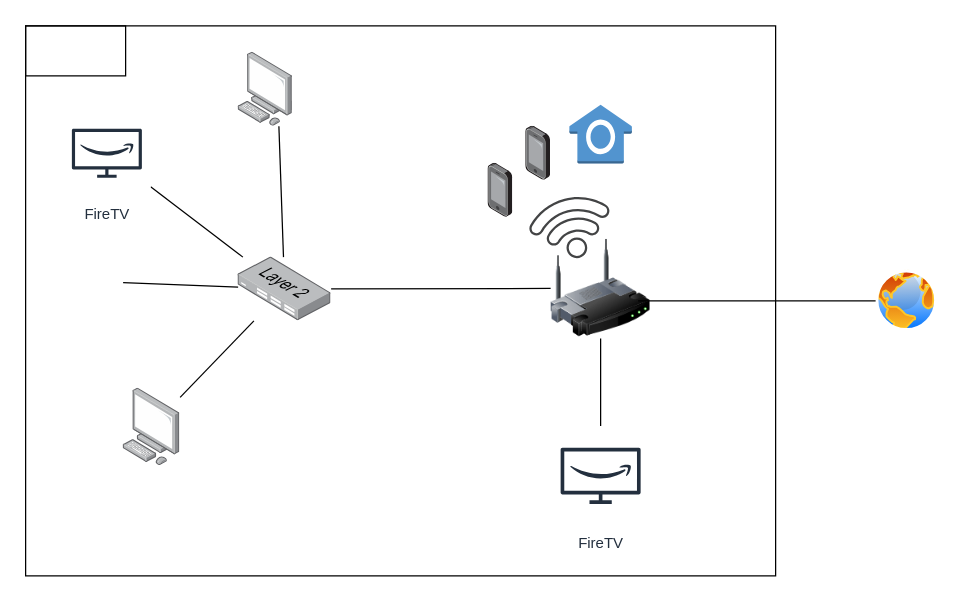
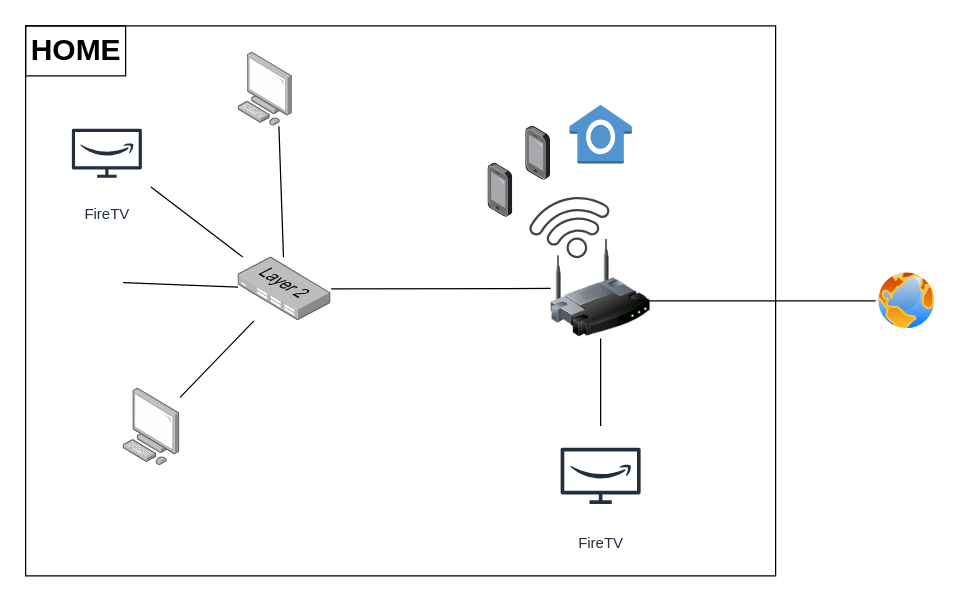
node "HOME": added
